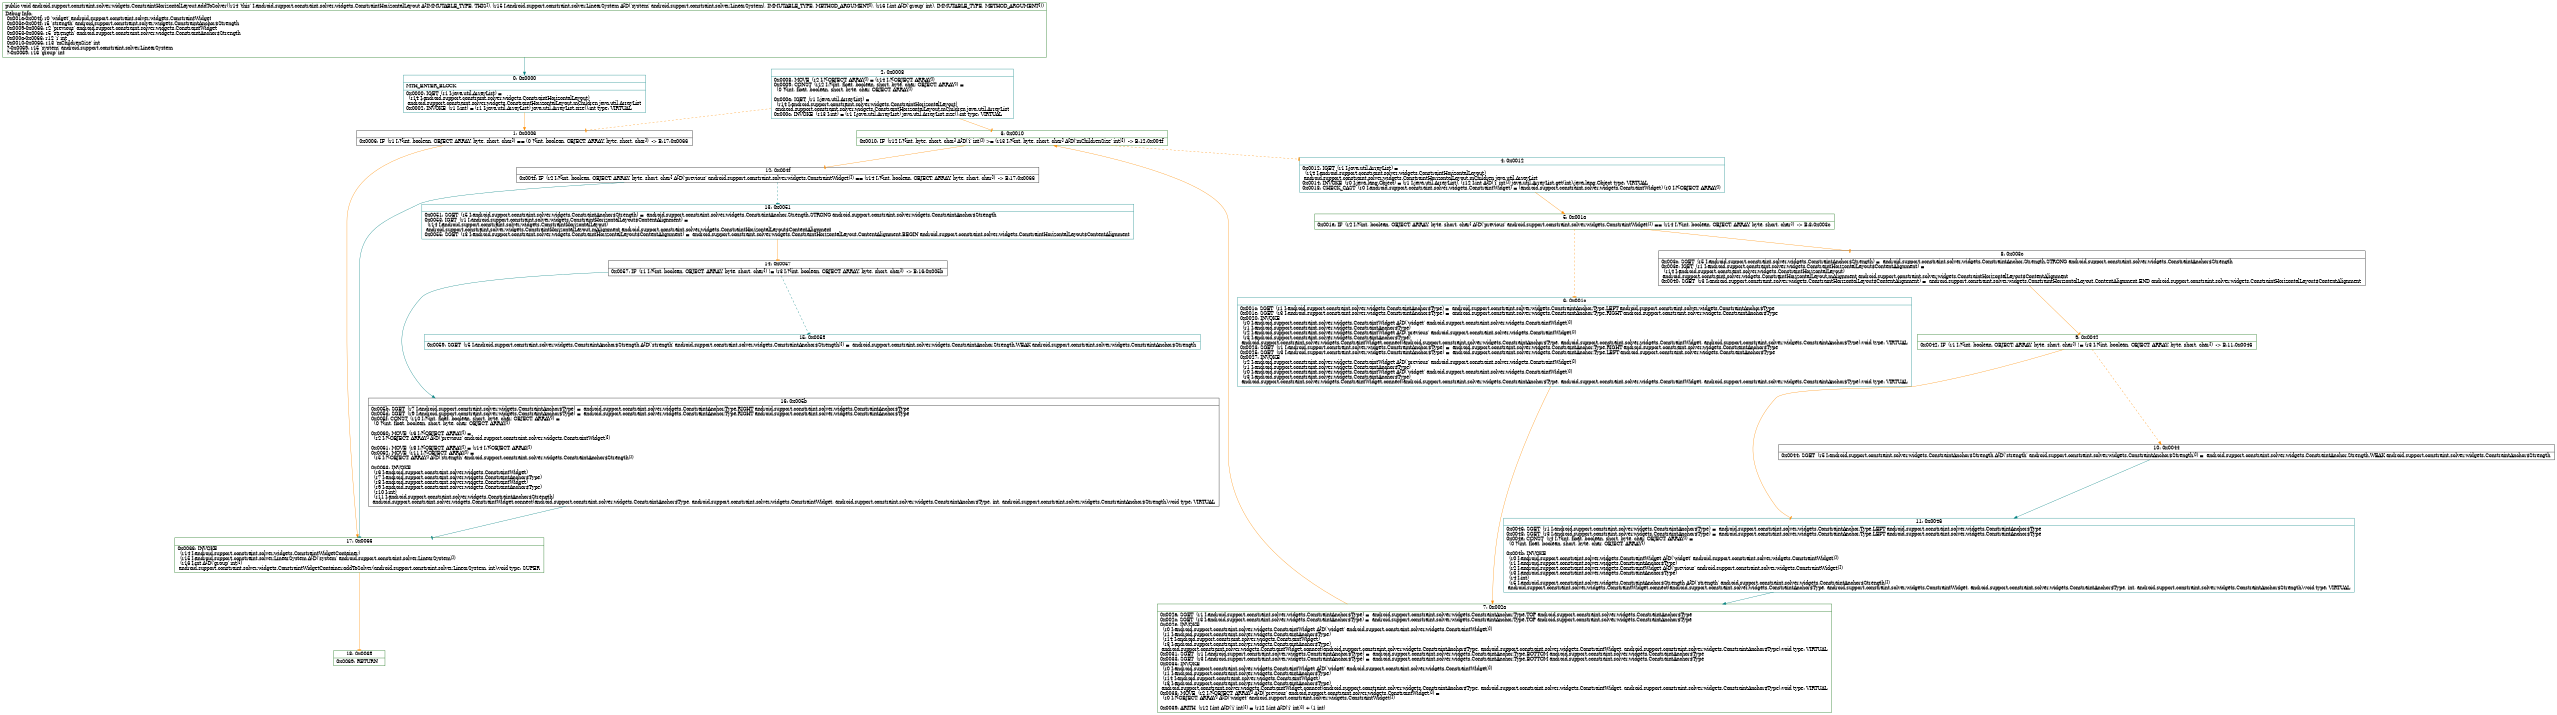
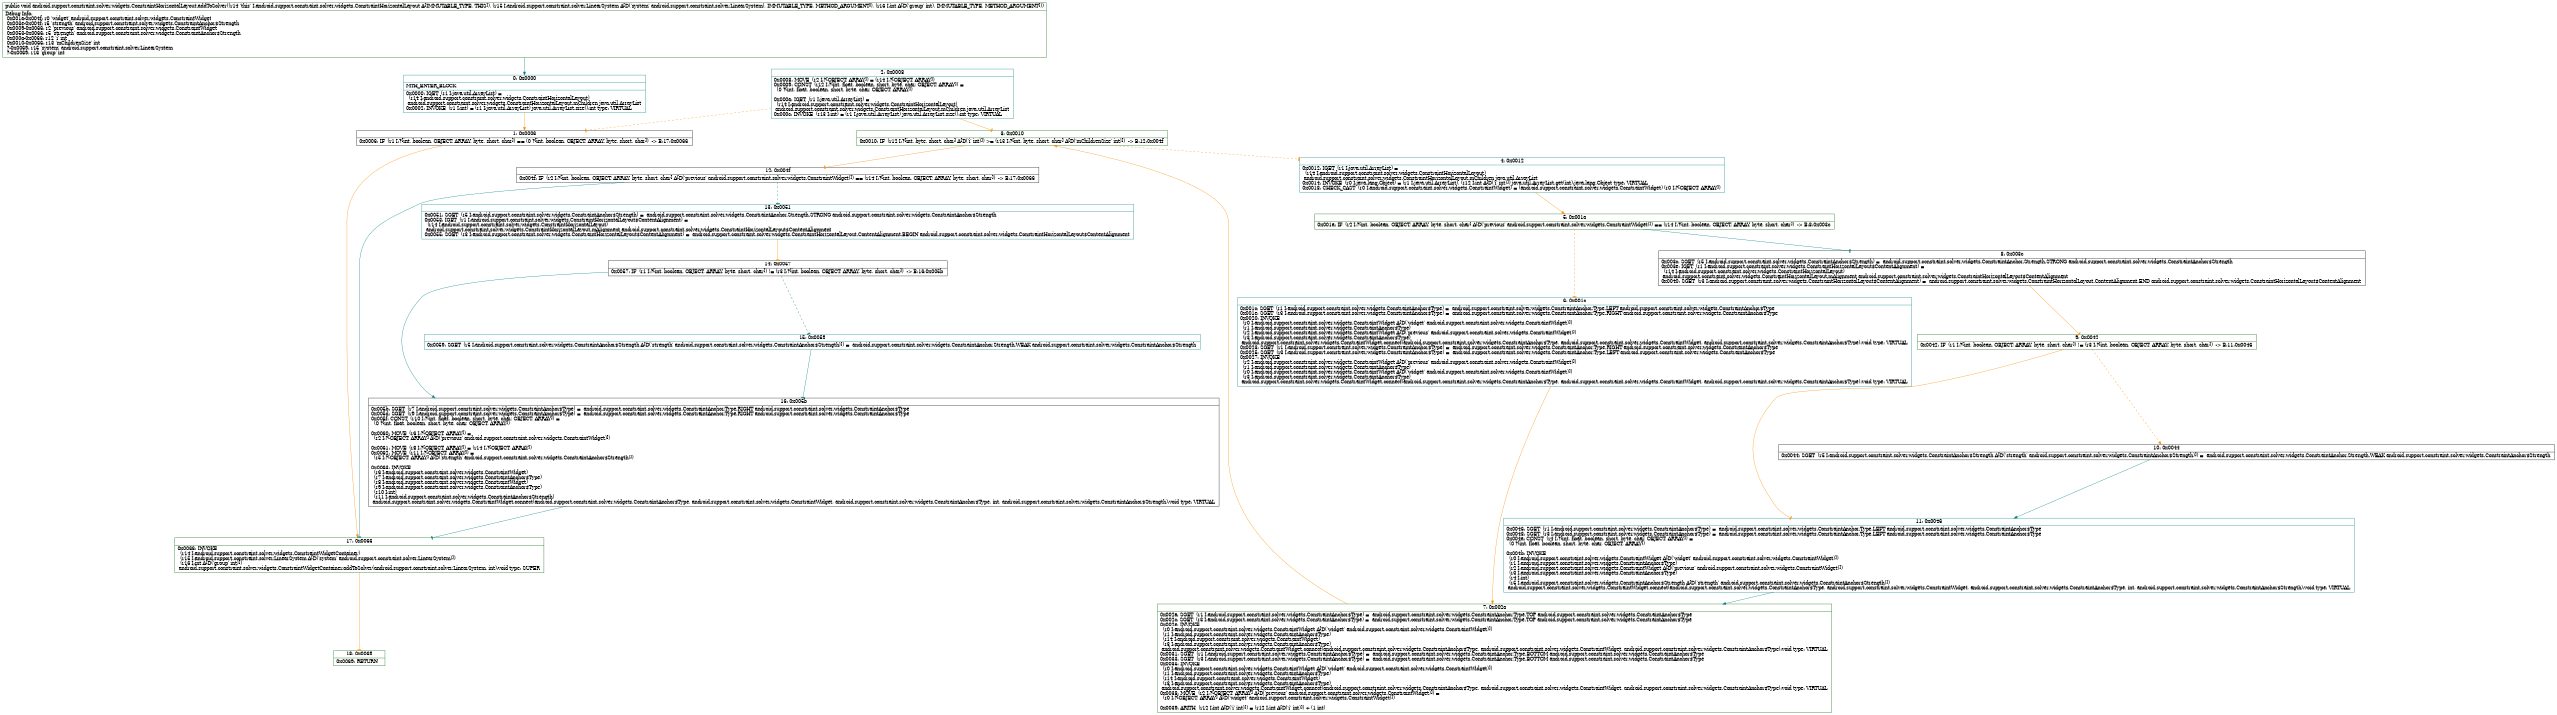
edge "5: 0x001a" -> "8: 0x003c": color darkorange -> teal
edge "15: 0x0059" -> "16: 0x005b": added
